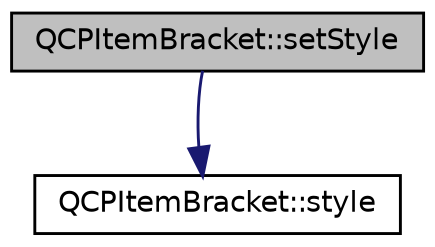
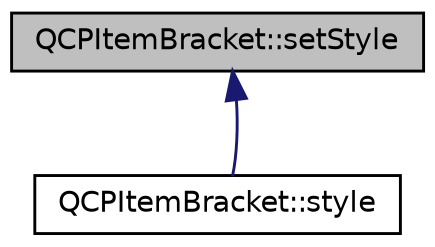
edge "QCPItemBracket::setStyle" -> "QCPItemBracket::style": reversed
